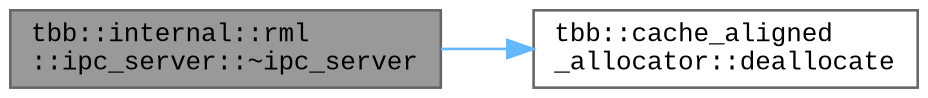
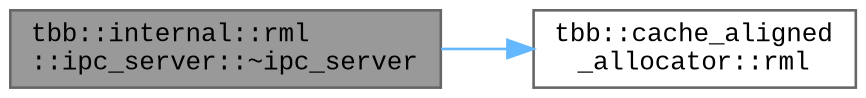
node "tbb::cache_aligned _allocator::deallocate": label "tbb::cache_aligned _allocator::deallocate" -> "tbb::cache_aligned _allocator::rml"
